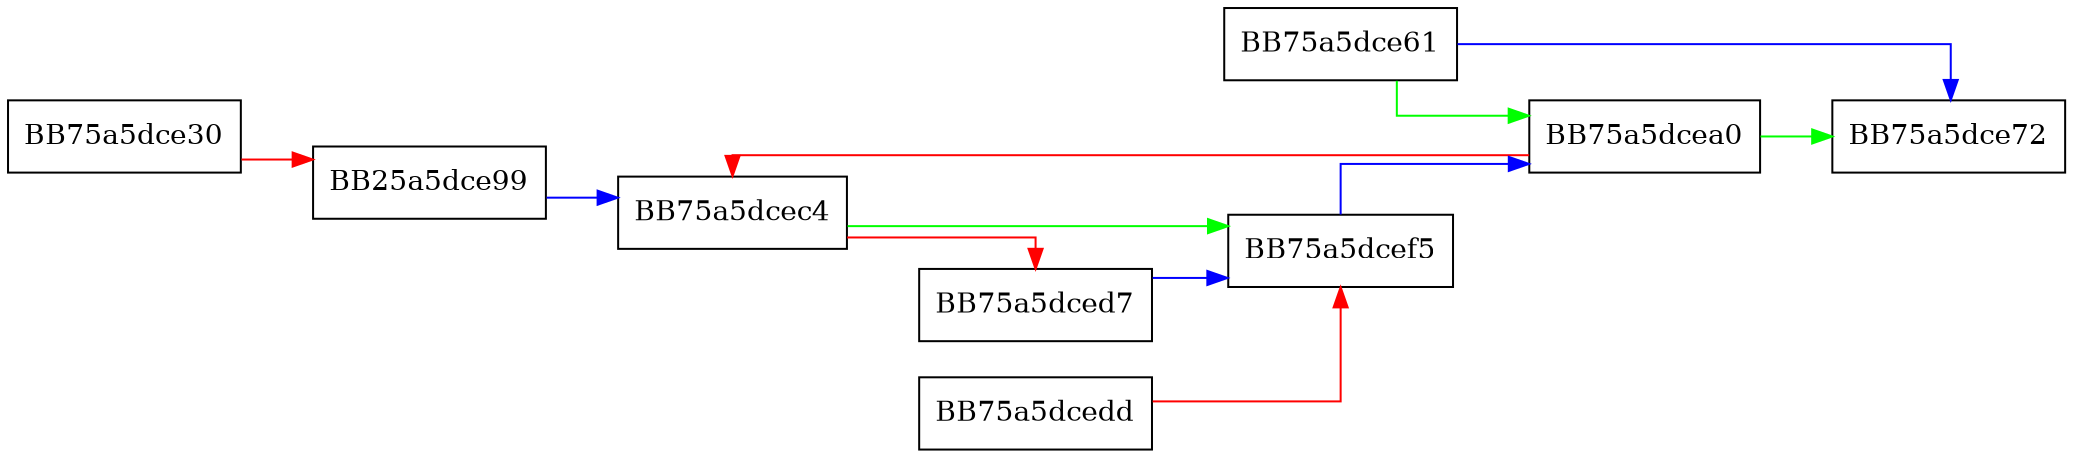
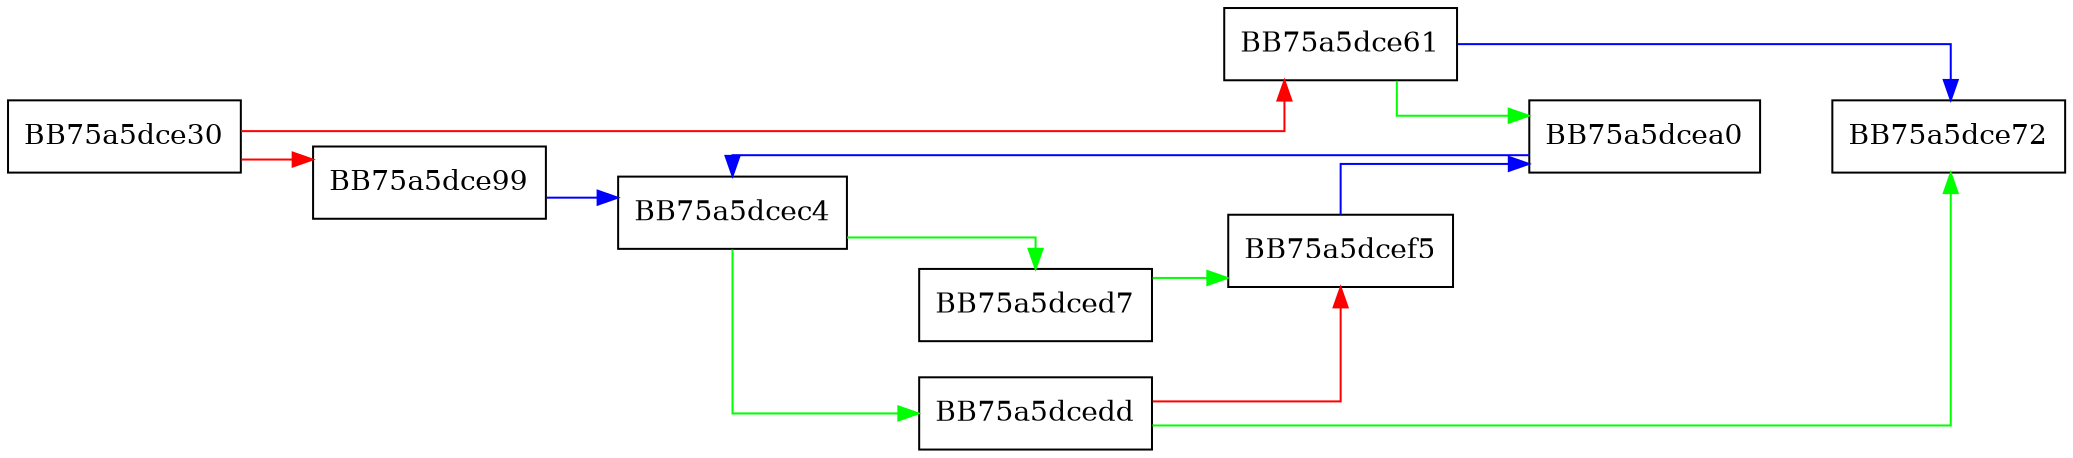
edge "BB75a5dce30" -> "BB75a5dce61": added
edge "BB75a5dcea0" -> "BB75a5dce72": now "BB75a5dcedd" -> "BB75a5dce72"
edge "BB75a5dcea0" -> "BB75a5dcec4": color red -> blue
node "BB25a5dce99": label "BB25a5dce99" -> "BB75a5dce99"
edge "BB75a5dcec4" -> "BB75a5dcef5": now "BB75a5dcec4" -> "BB75a5dcedd"
edge "BB75a5dcec4" -> "BB75a5dced7": color red -> green
edge "BB75a5dced7" -> "BB75a5dcef5": color blue -> green
